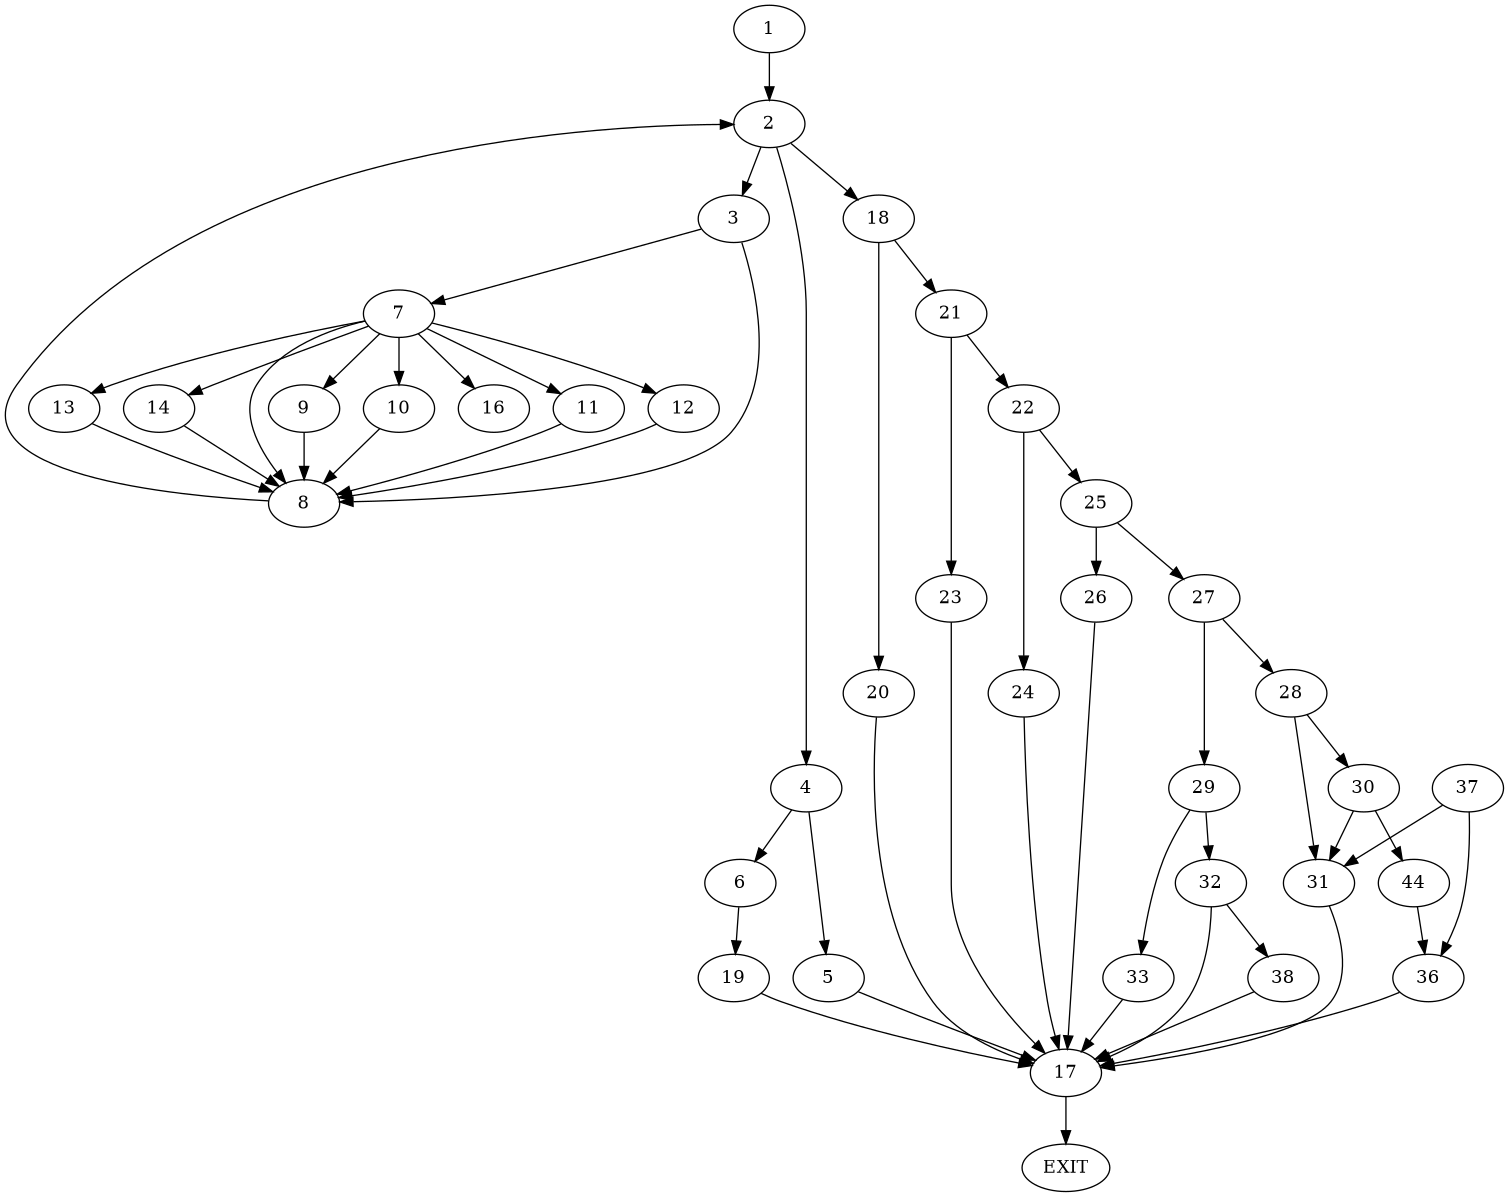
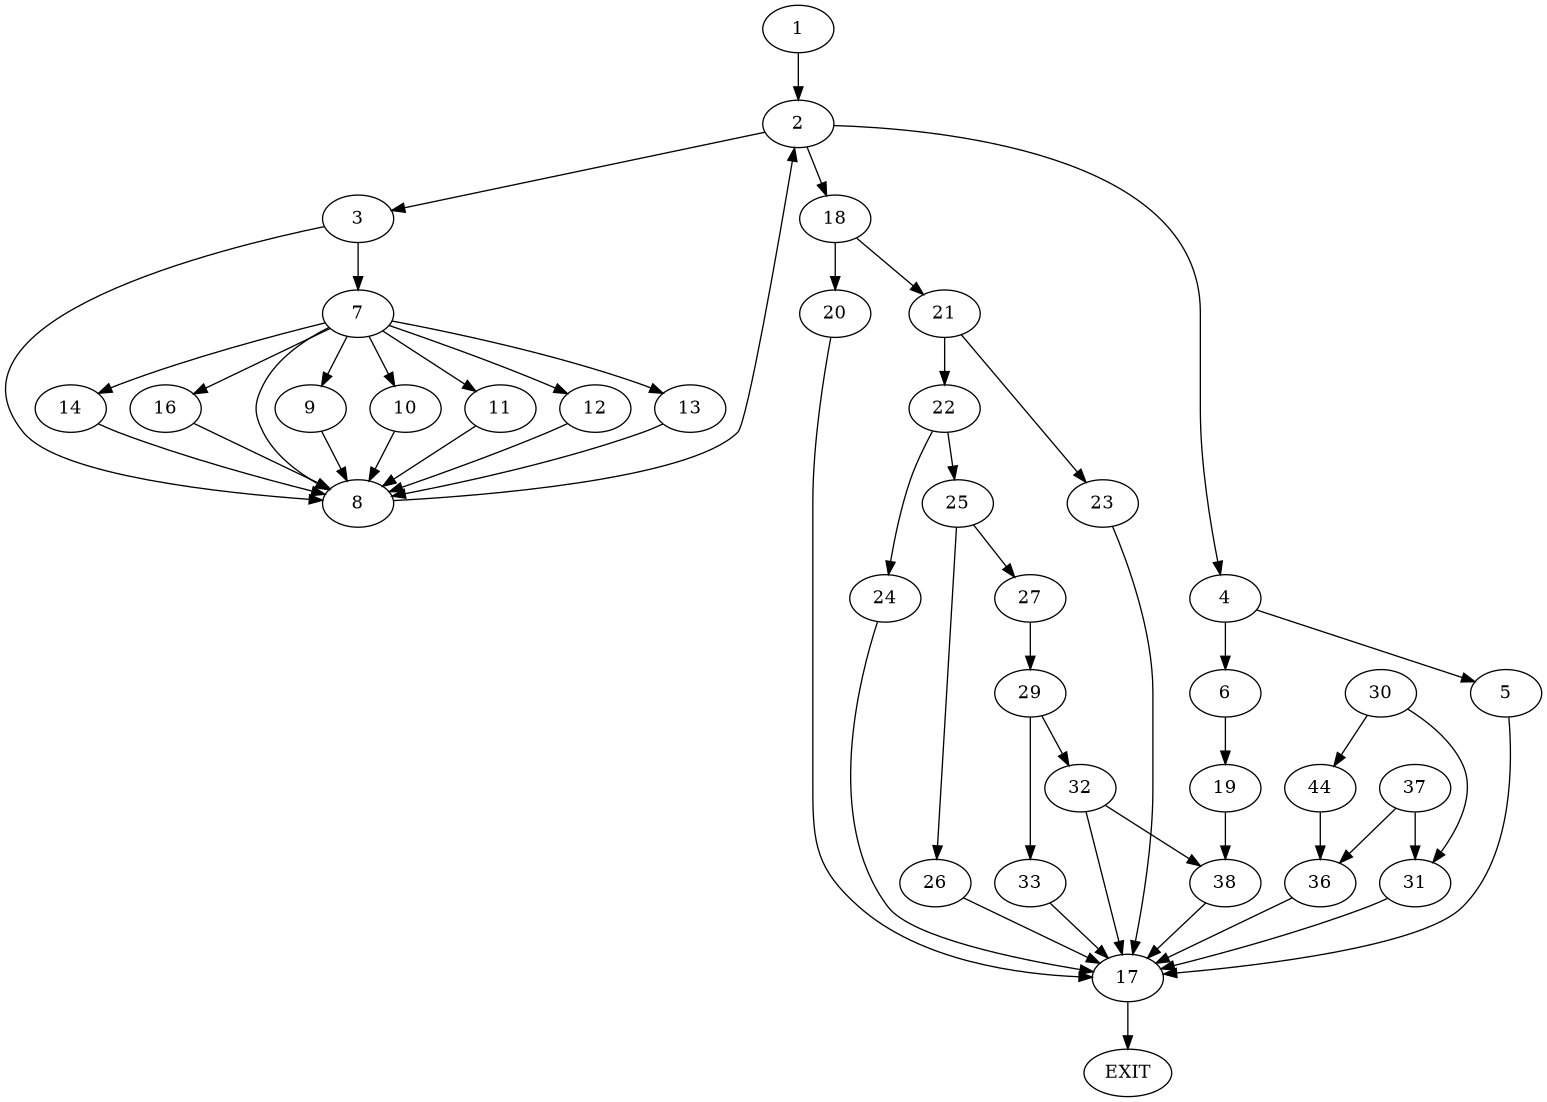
edge "16" -> "8": added
node "28": removed
edge "19" -> "17": now "19" -> "38"
